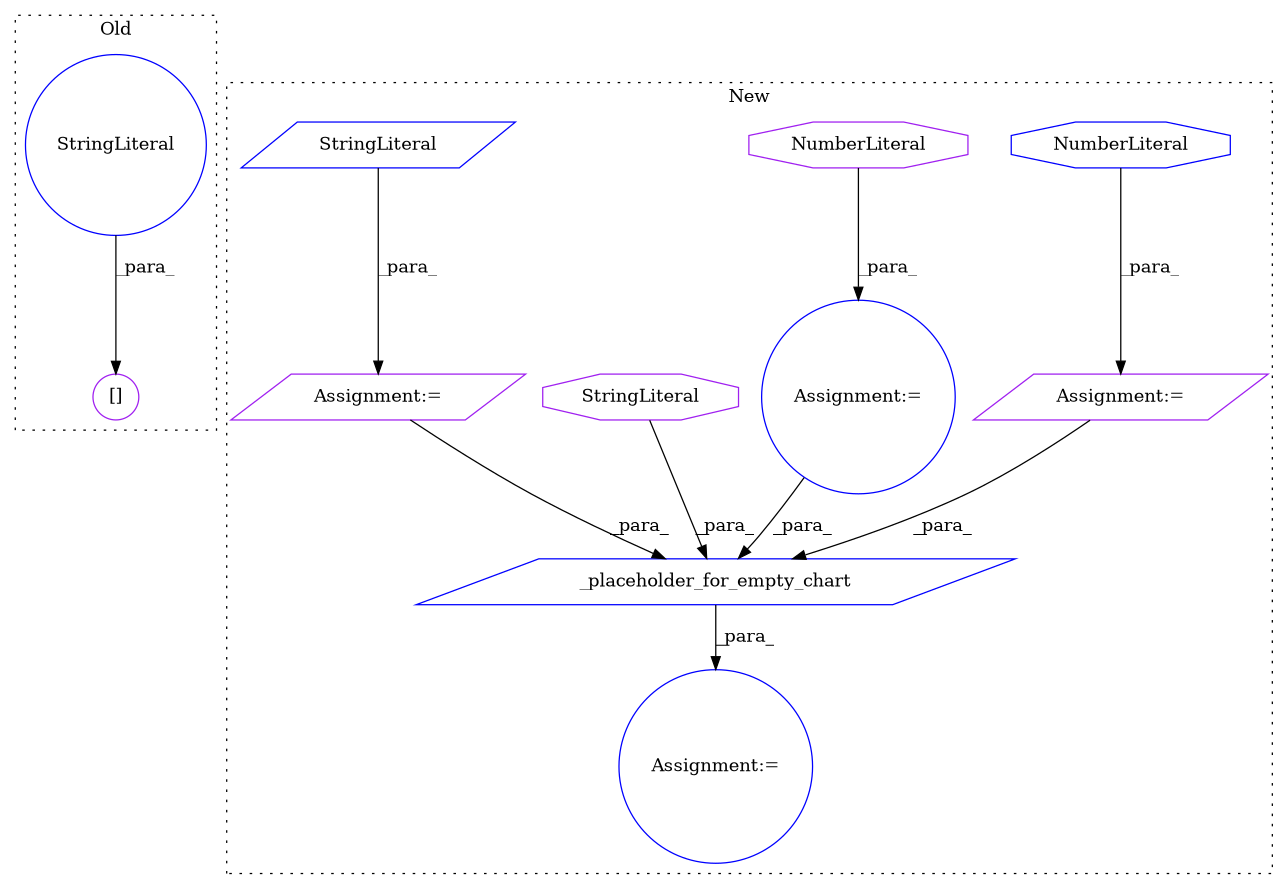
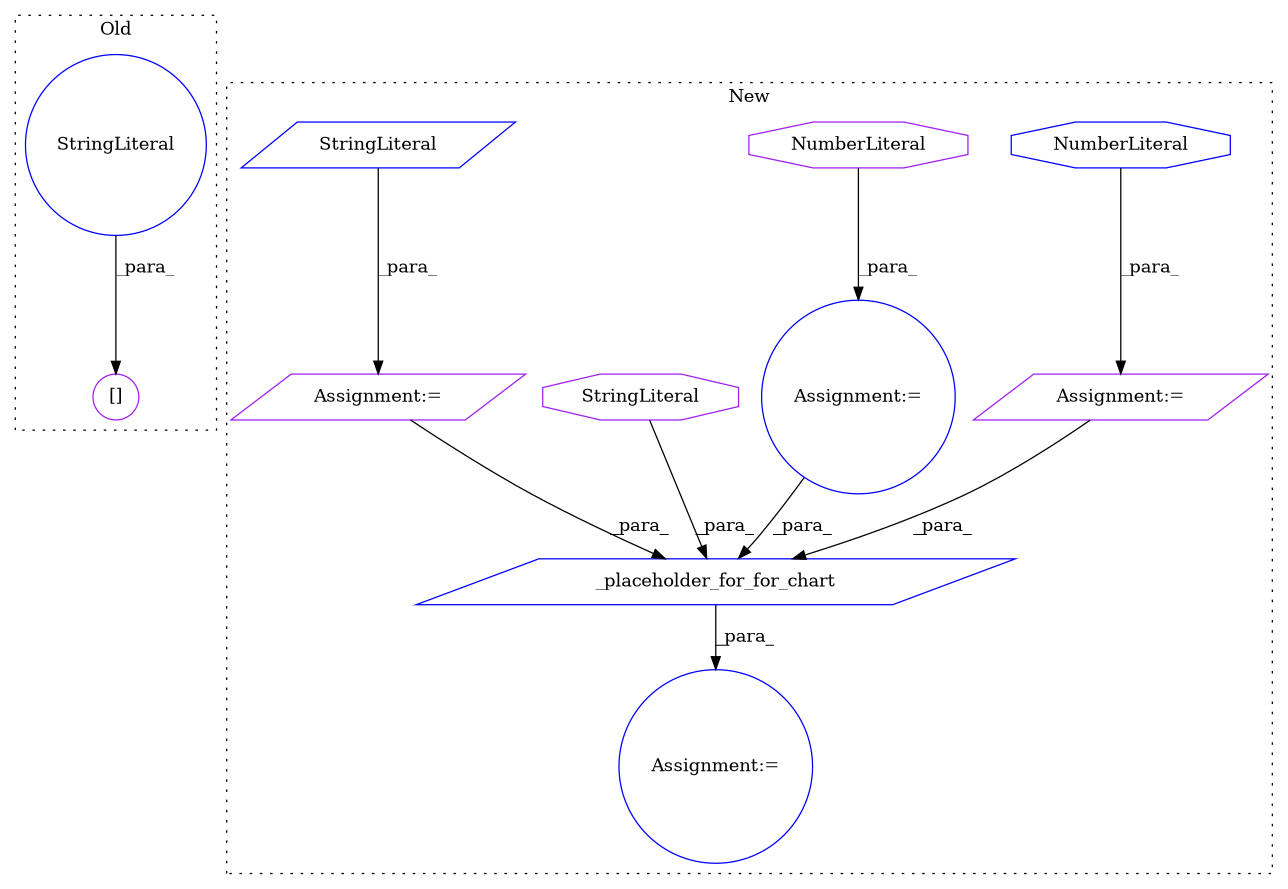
node "_placeholder_for_empty_chart": label "_placeholder_for_empty_chart" -> "_placeholder_for_for_chart"
